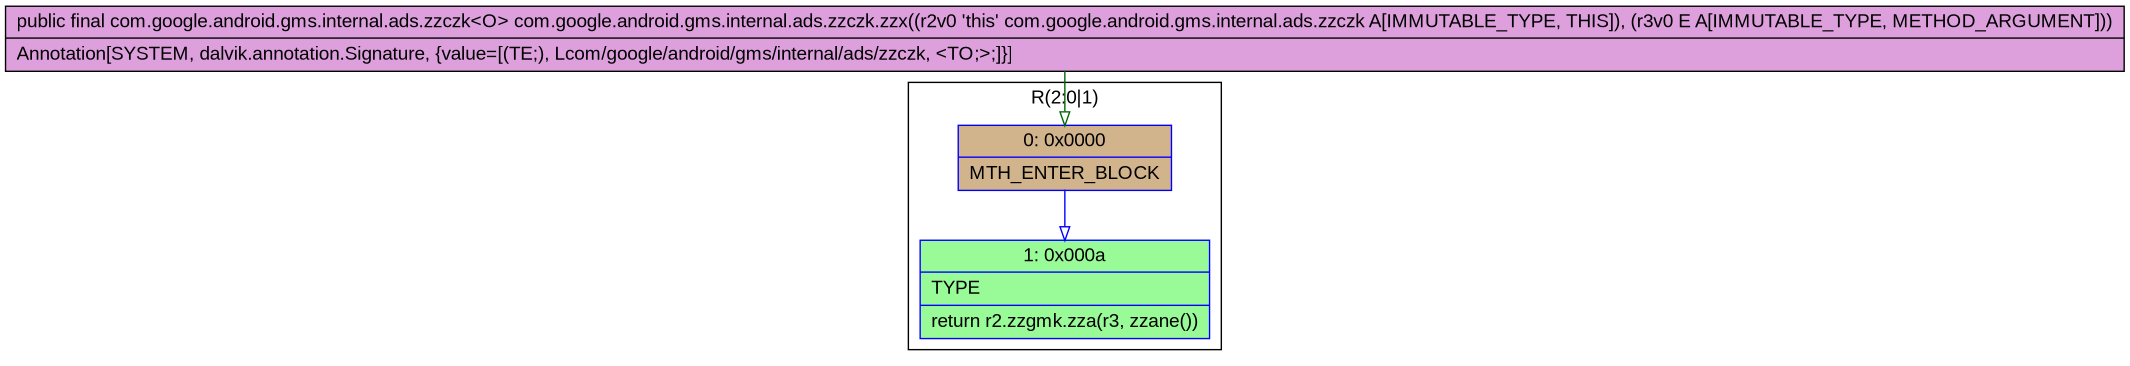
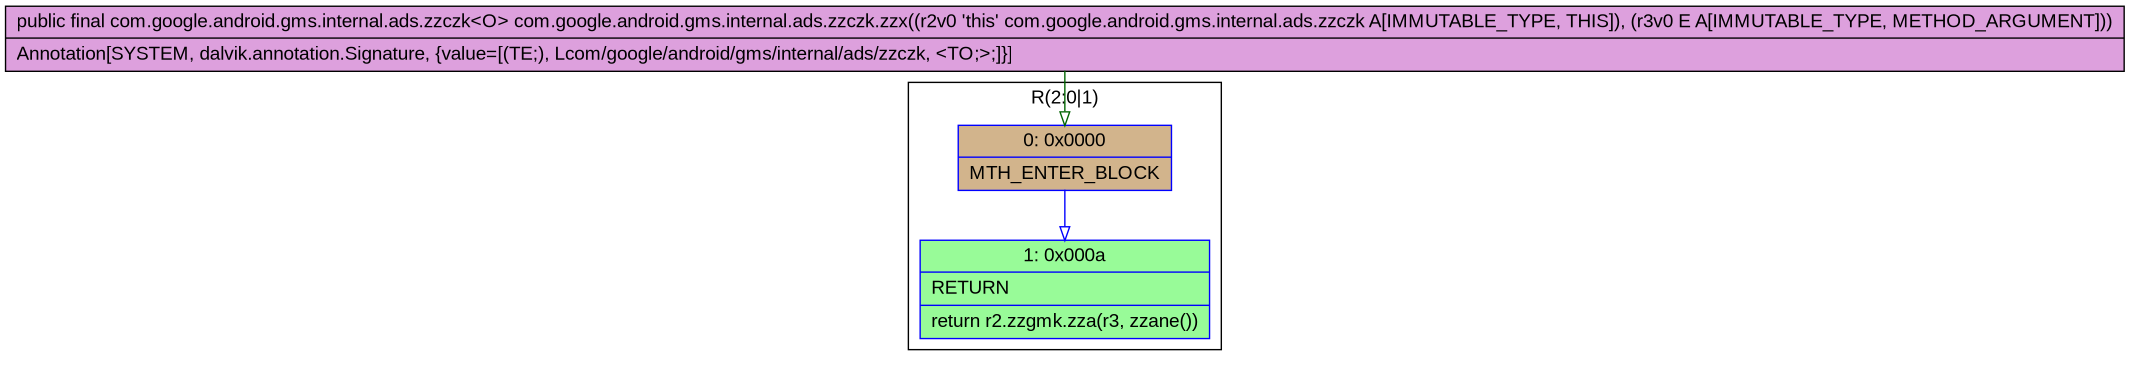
node "1: 0x000a": text "TYPE" -> "RETURN"
